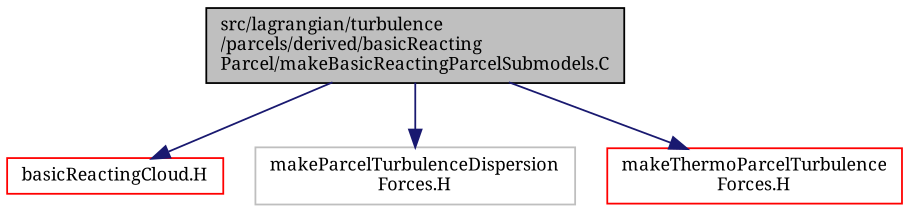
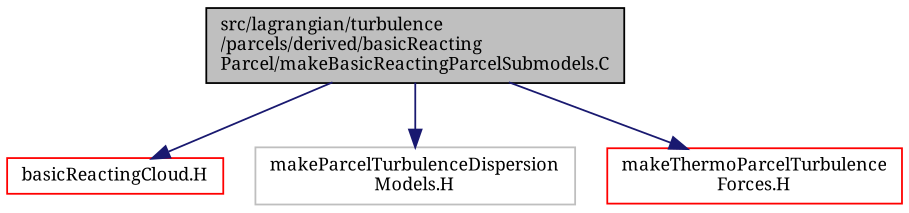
node "makeParcelTurbulenceDispersion Forces.H": label "makeParcelTurbulenceDispersion Forces.H" -> "makeParcelTurbulenceDispersion Models.H"
